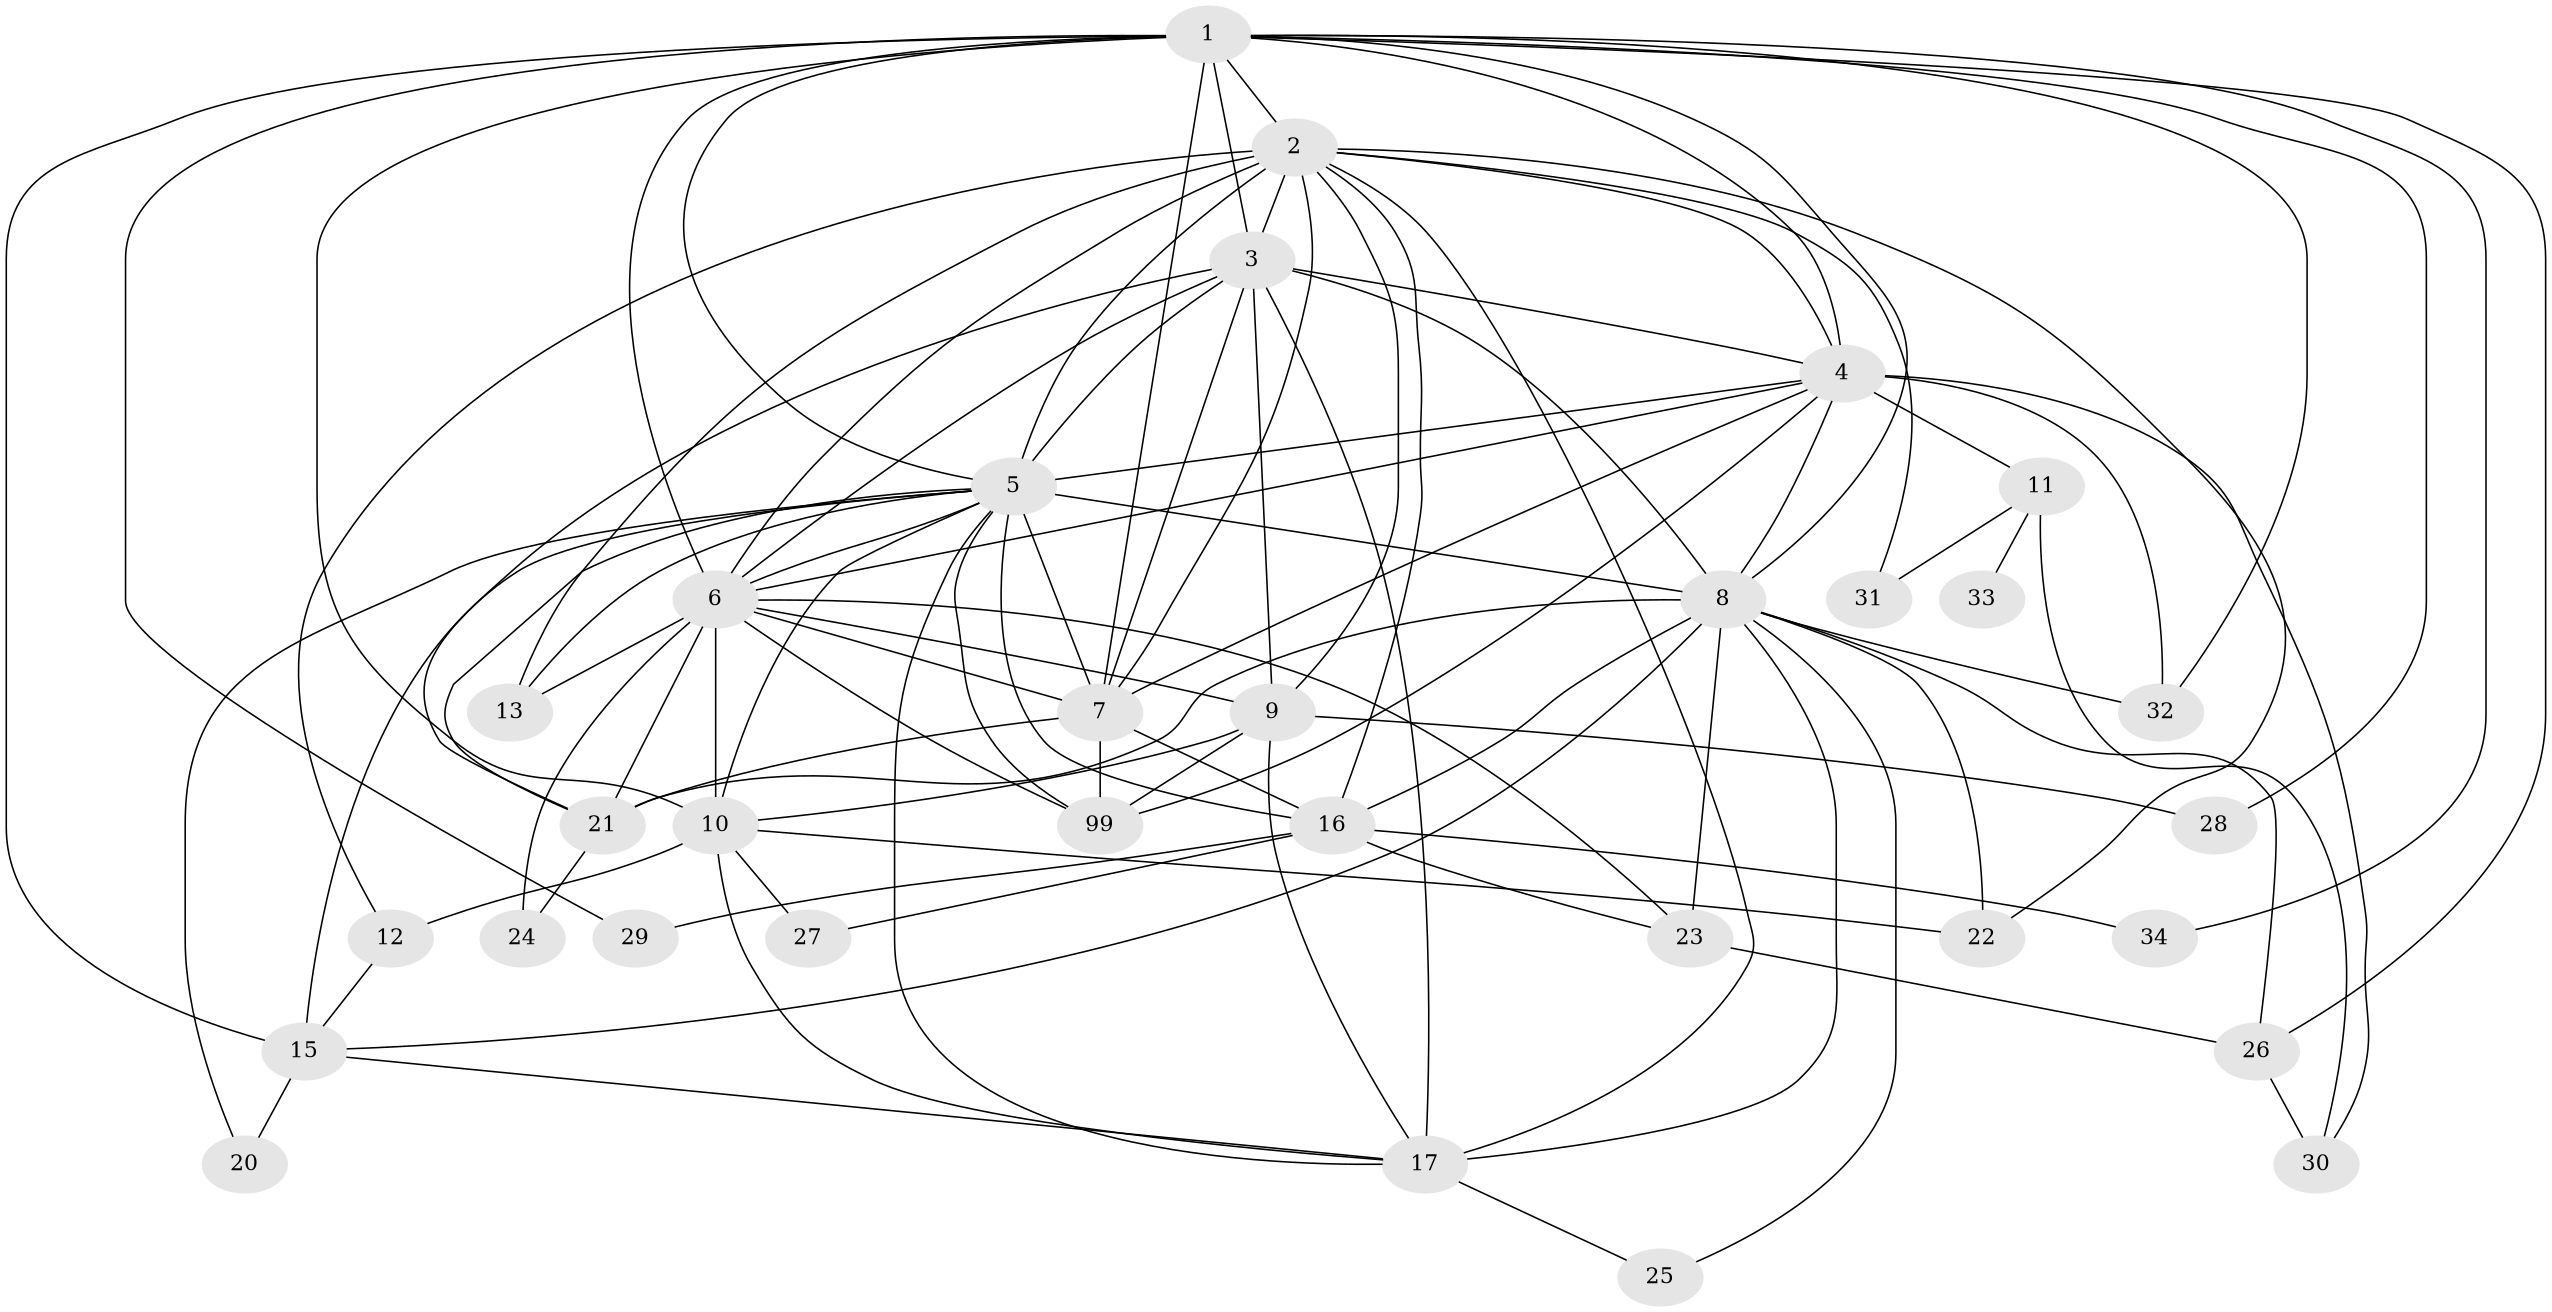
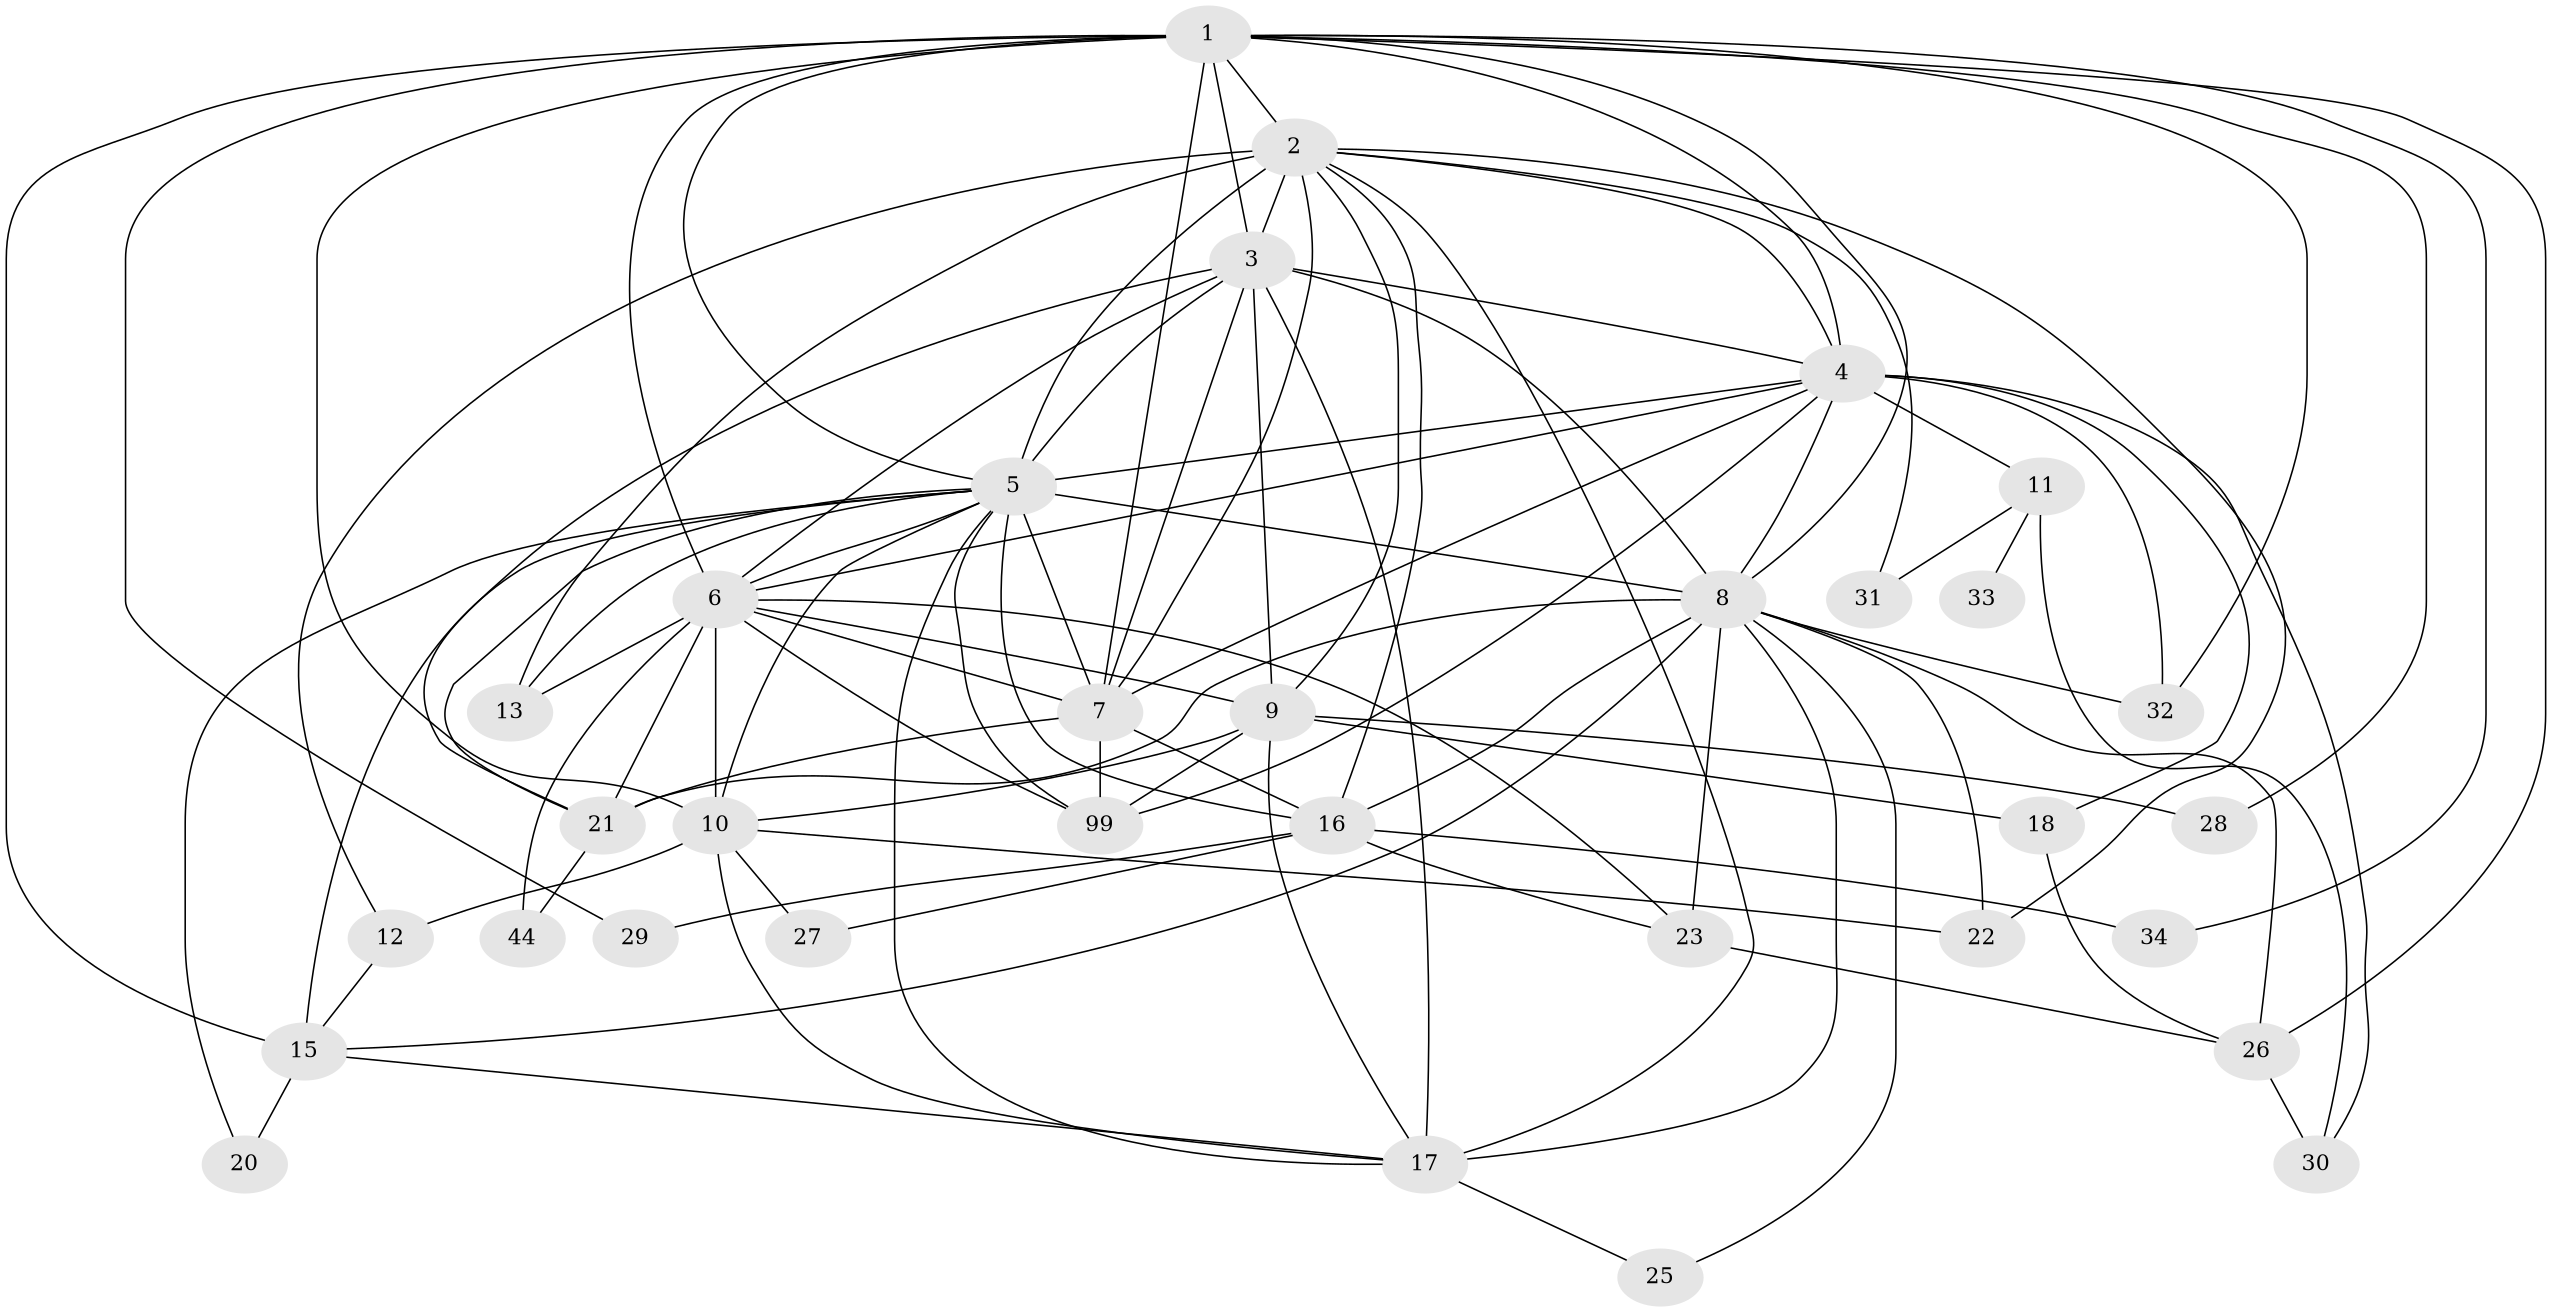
edge "2" -- "6": removed
node "18": added
node "24": label "24" -> "44"
